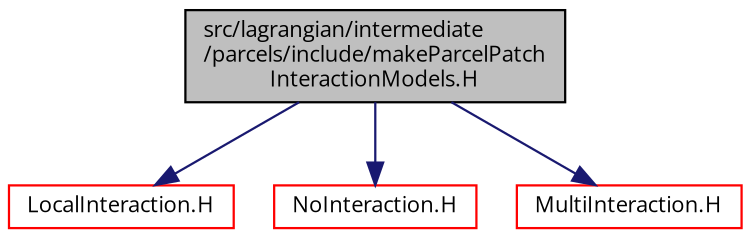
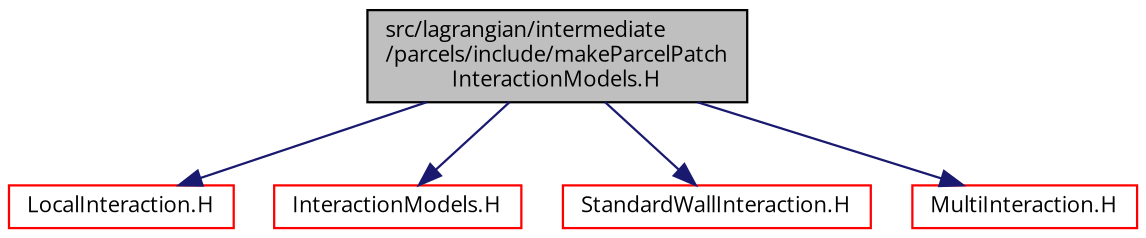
node "NoInteraction.H": label "NoInteraction.H" -> "InteractionModels.H"
node "StandardWallInteraction.H": added
